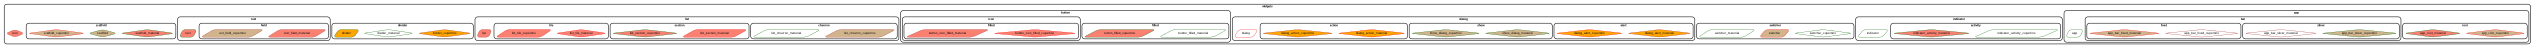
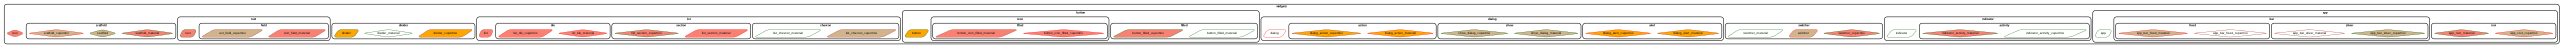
node "divider_cupertino": shape diamond -> parallelogram
node "button": added
node "switcher_cupertino": fillcolor white -> salmon
